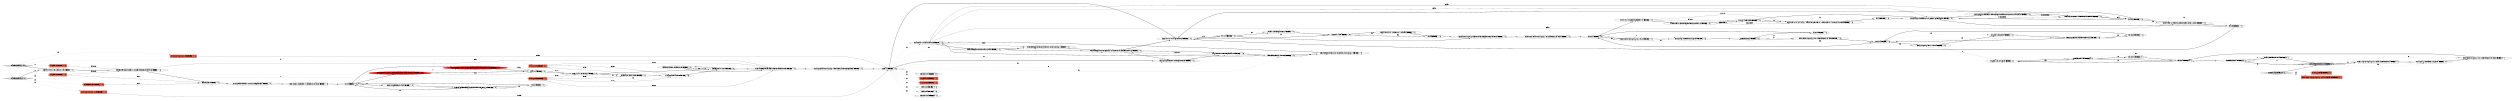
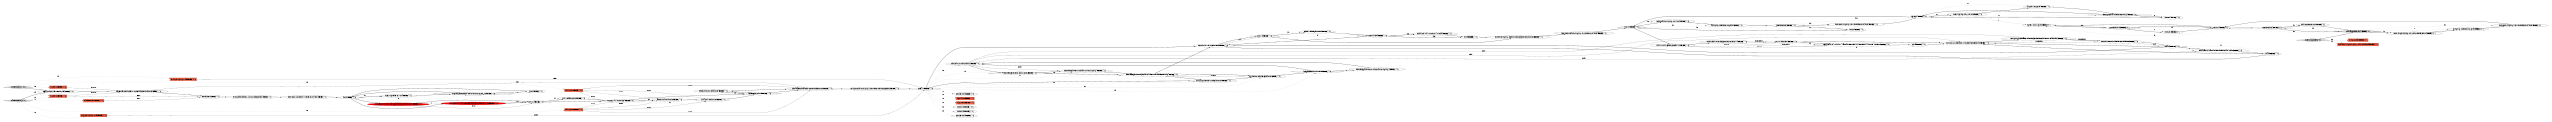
node "extViews = Collections.emptyMap()@@@17@@@['1', '1', '0']": added
